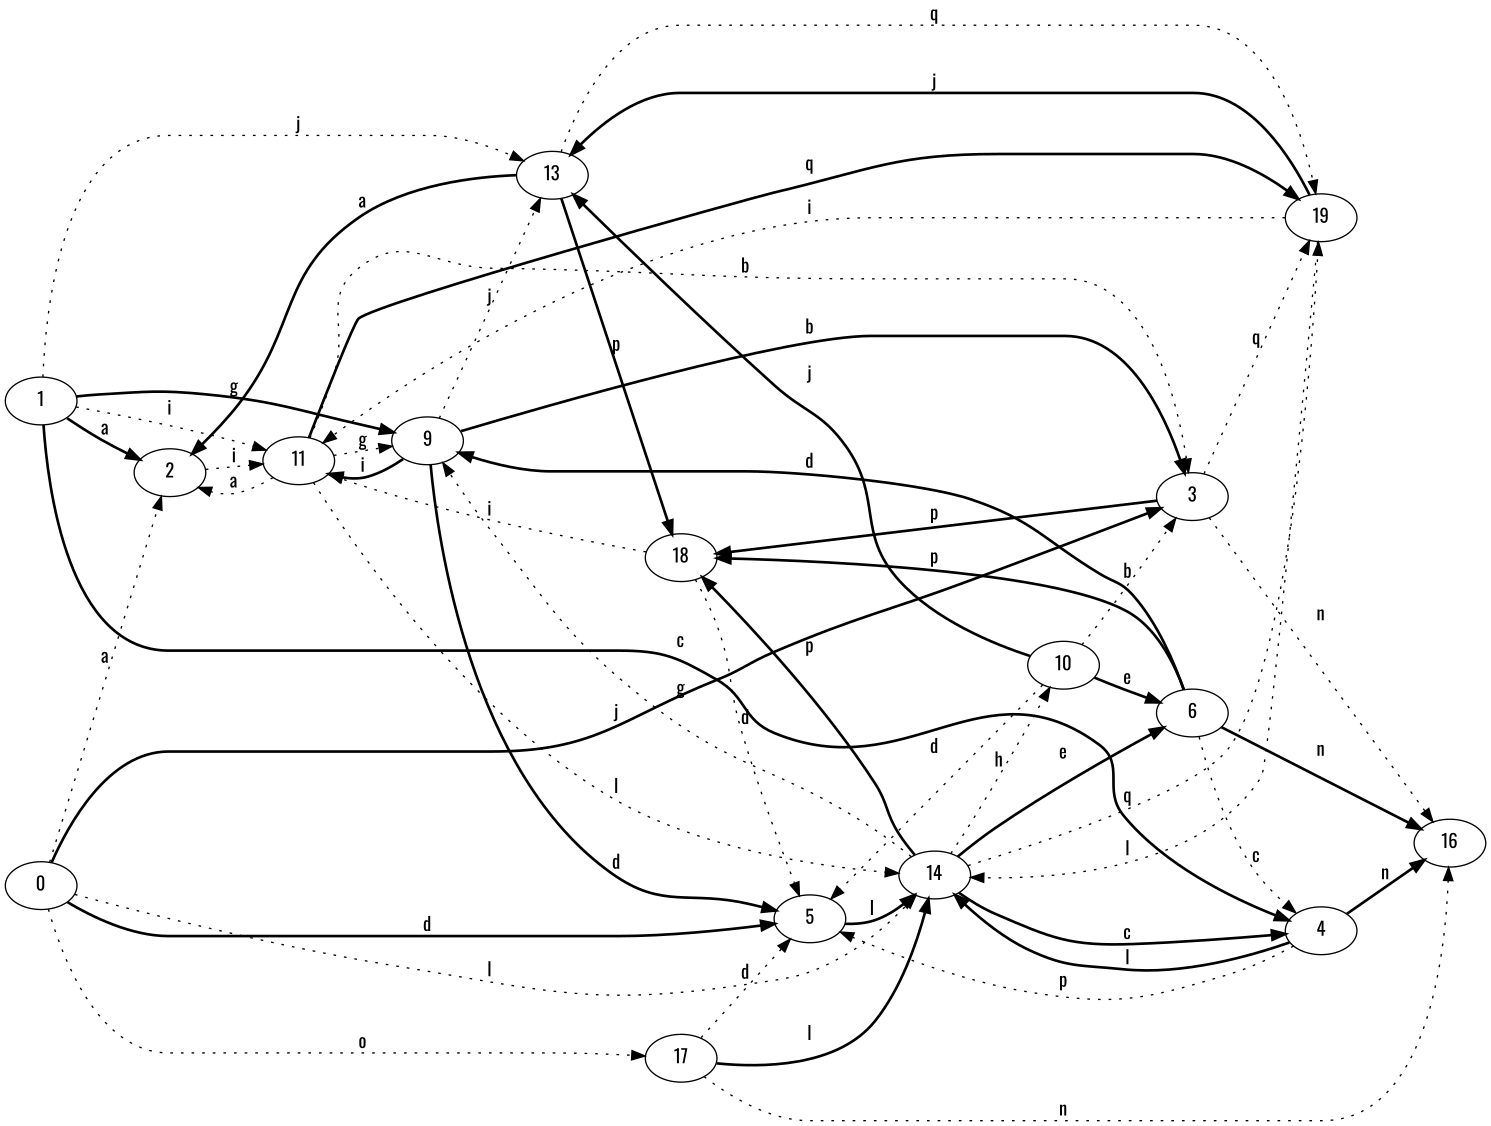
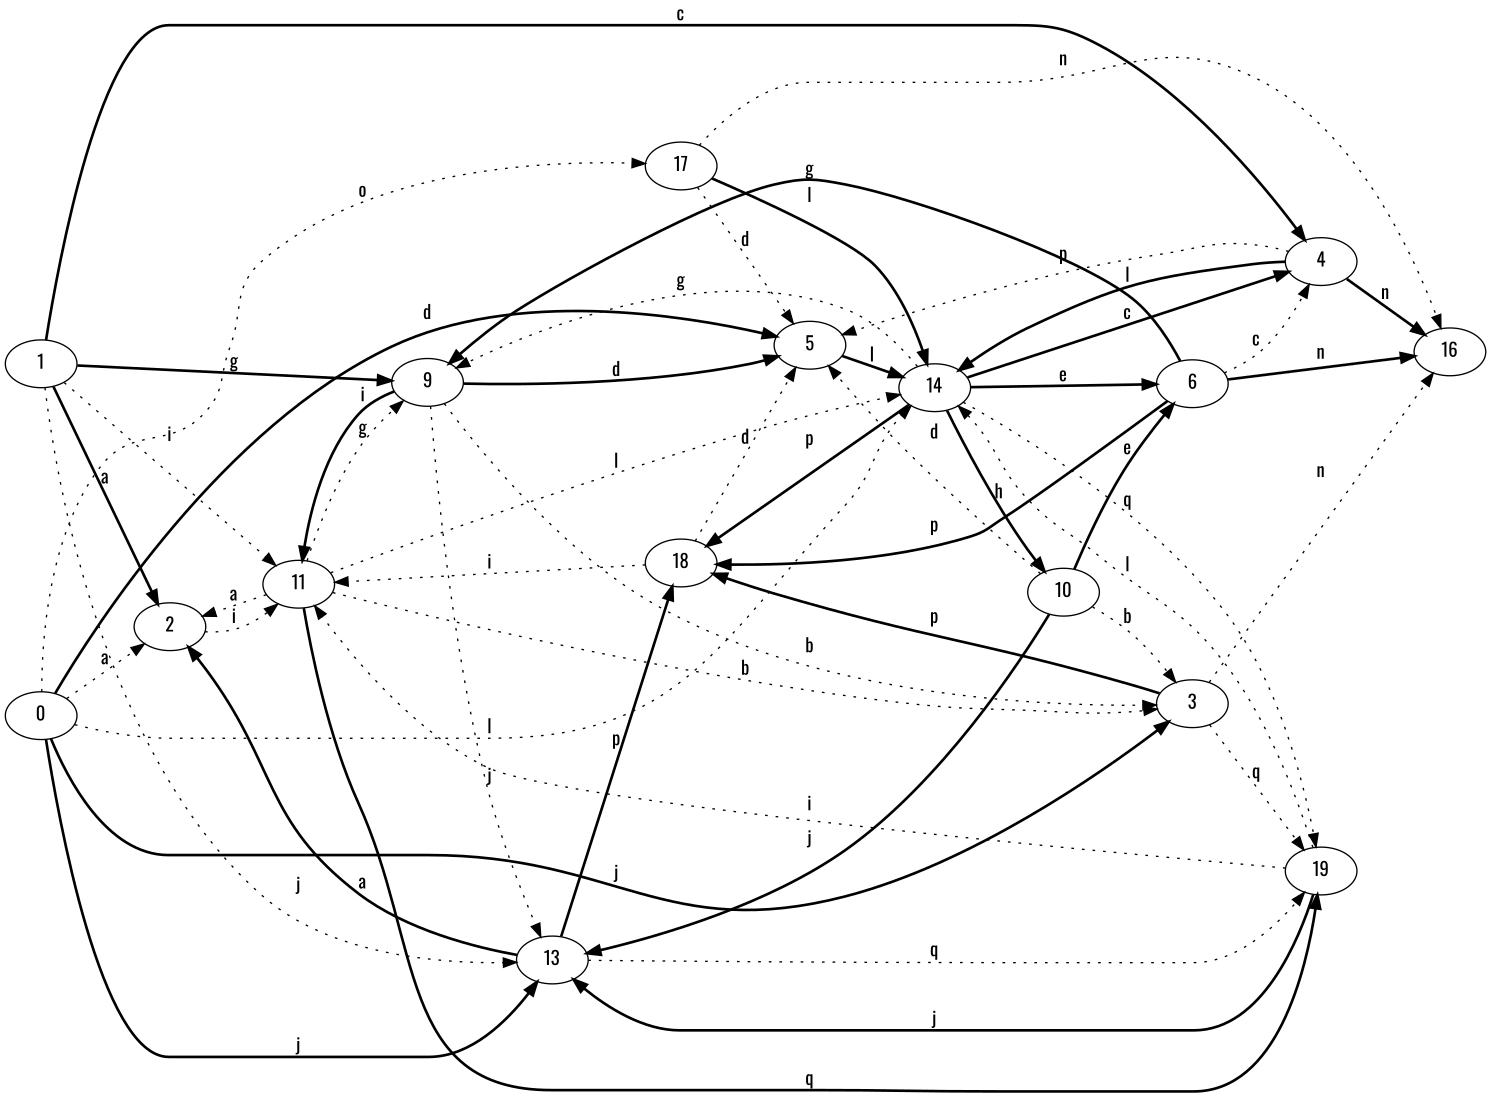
edge "9" -> "3": style bold -> dotted
edge "6" -> "9": label "d" -> "g"
edge "14" -> "10": style dotted -> bold
edge "0" -> "13": added, label "j"
